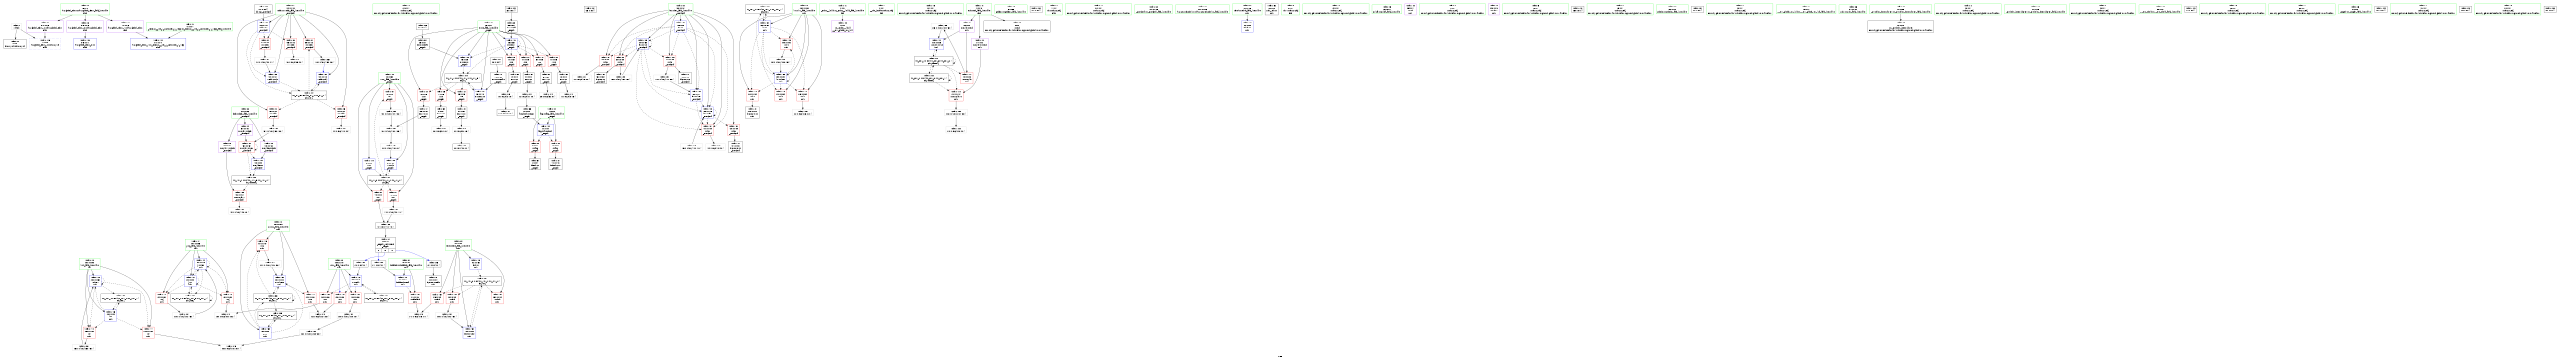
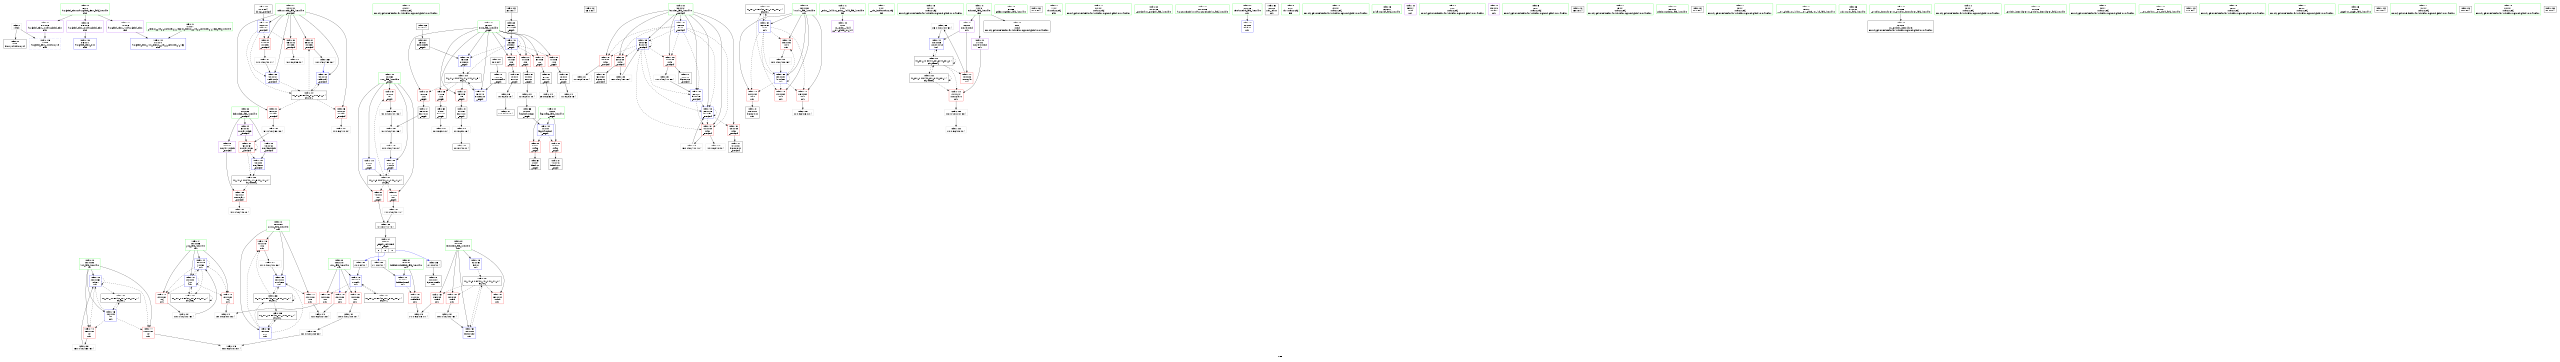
edge "NodeID: 101" -> "NodeID: 210": added
